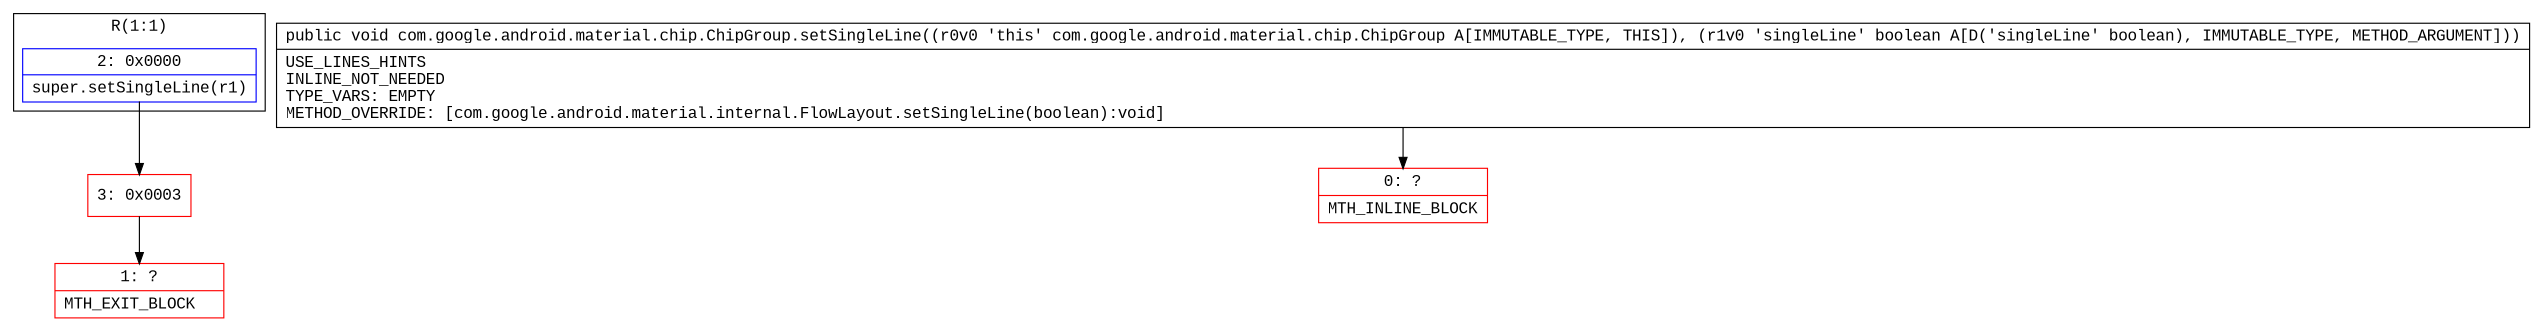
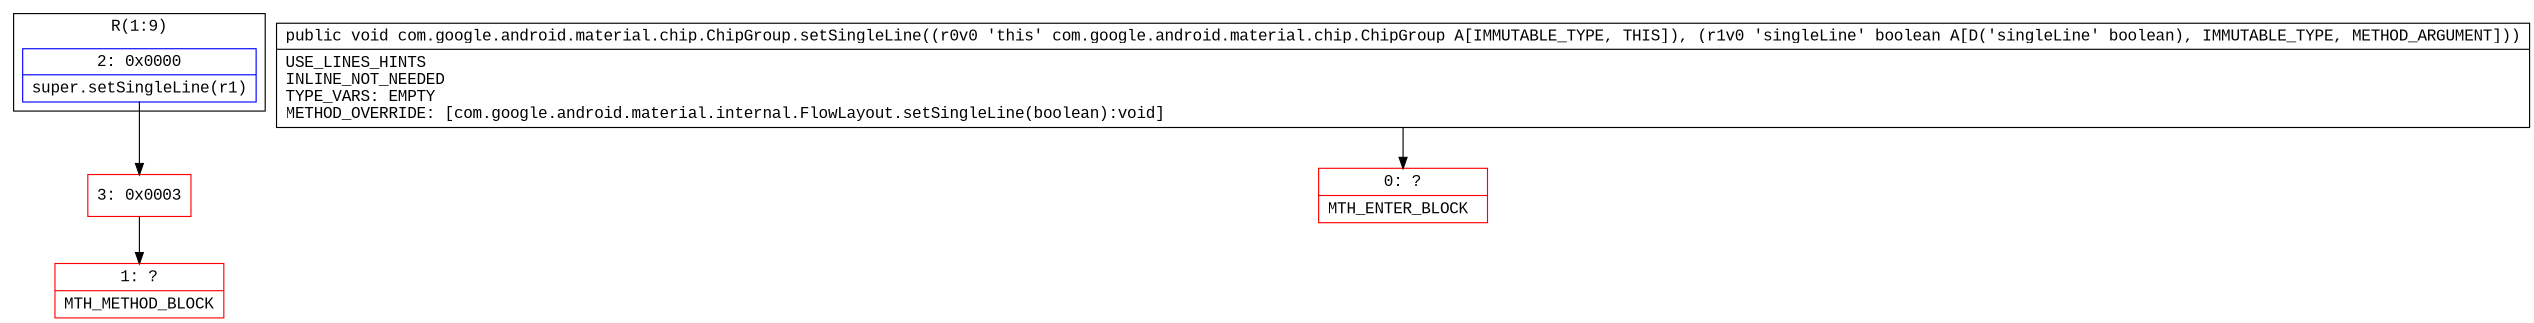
cluster "R(1:1)": label "R(1:1)" -> "R(1:9)"
node "0: ?": text "MTH_INLINE_BLOCK" -> "MTH_ENTER_BLOCK"
node "1: ?": text "MTH_EXIT_BLOCK" -> "MTH_METHOD_BLOCK"
